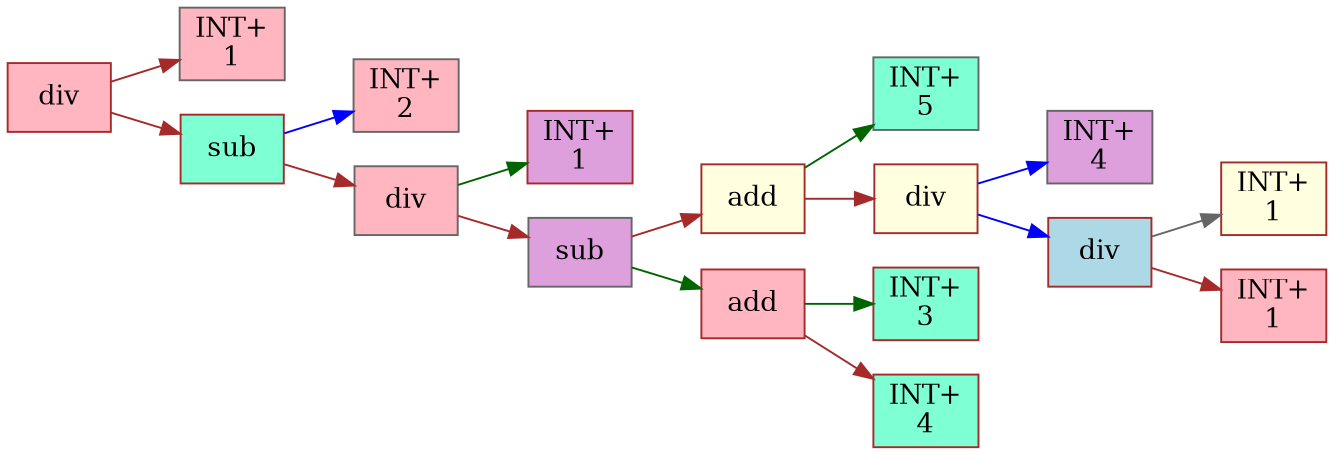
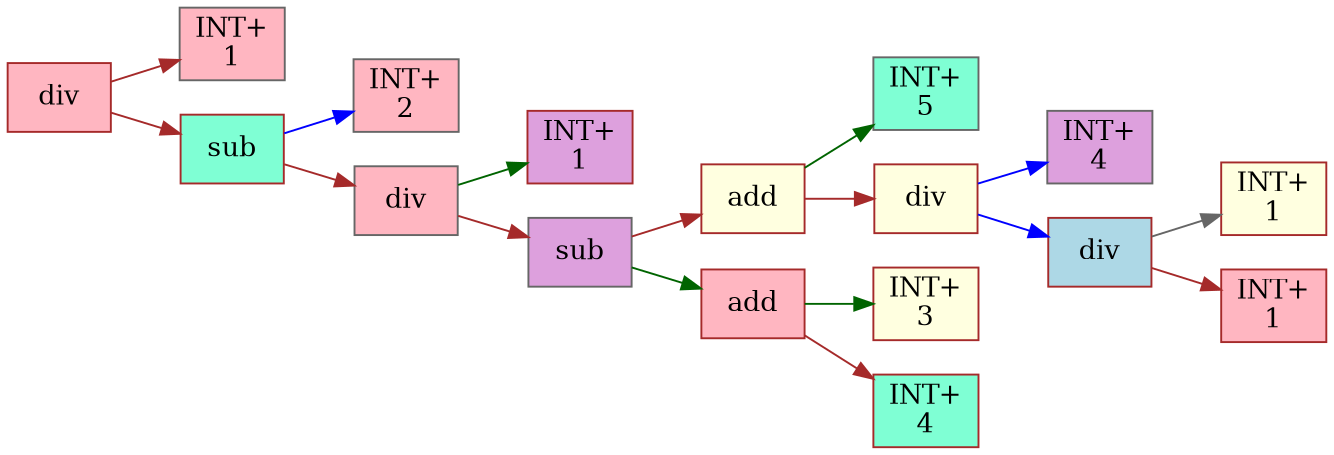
node "INT+ 3": fillcolor aquamarine -> lightyellow
